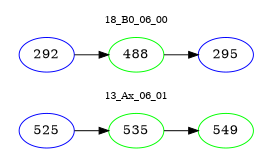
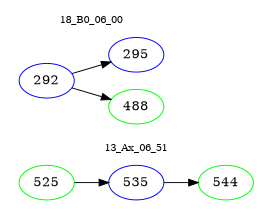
edge "488" -> "295": now "292" -> "295"
cluster "13_Ax_06_01": label "13_Ax_06_01" -> "13_Ax_06_51"
node "525": color blue -> green
node "535": color green -> blue
node "549": label "549" -> "544"
